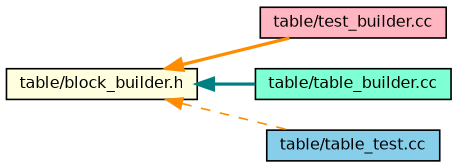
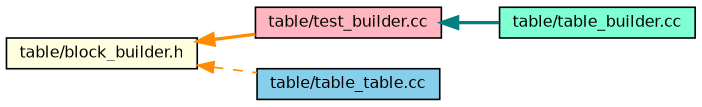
edge "table/table_builder.cc" -> "table/block_builder.h": now "table/table_builder.cc" -> "table/test_builder.cc"
node "table/table_test.cc": label "table/table_test.cc" -> "table/table_table.cc"
